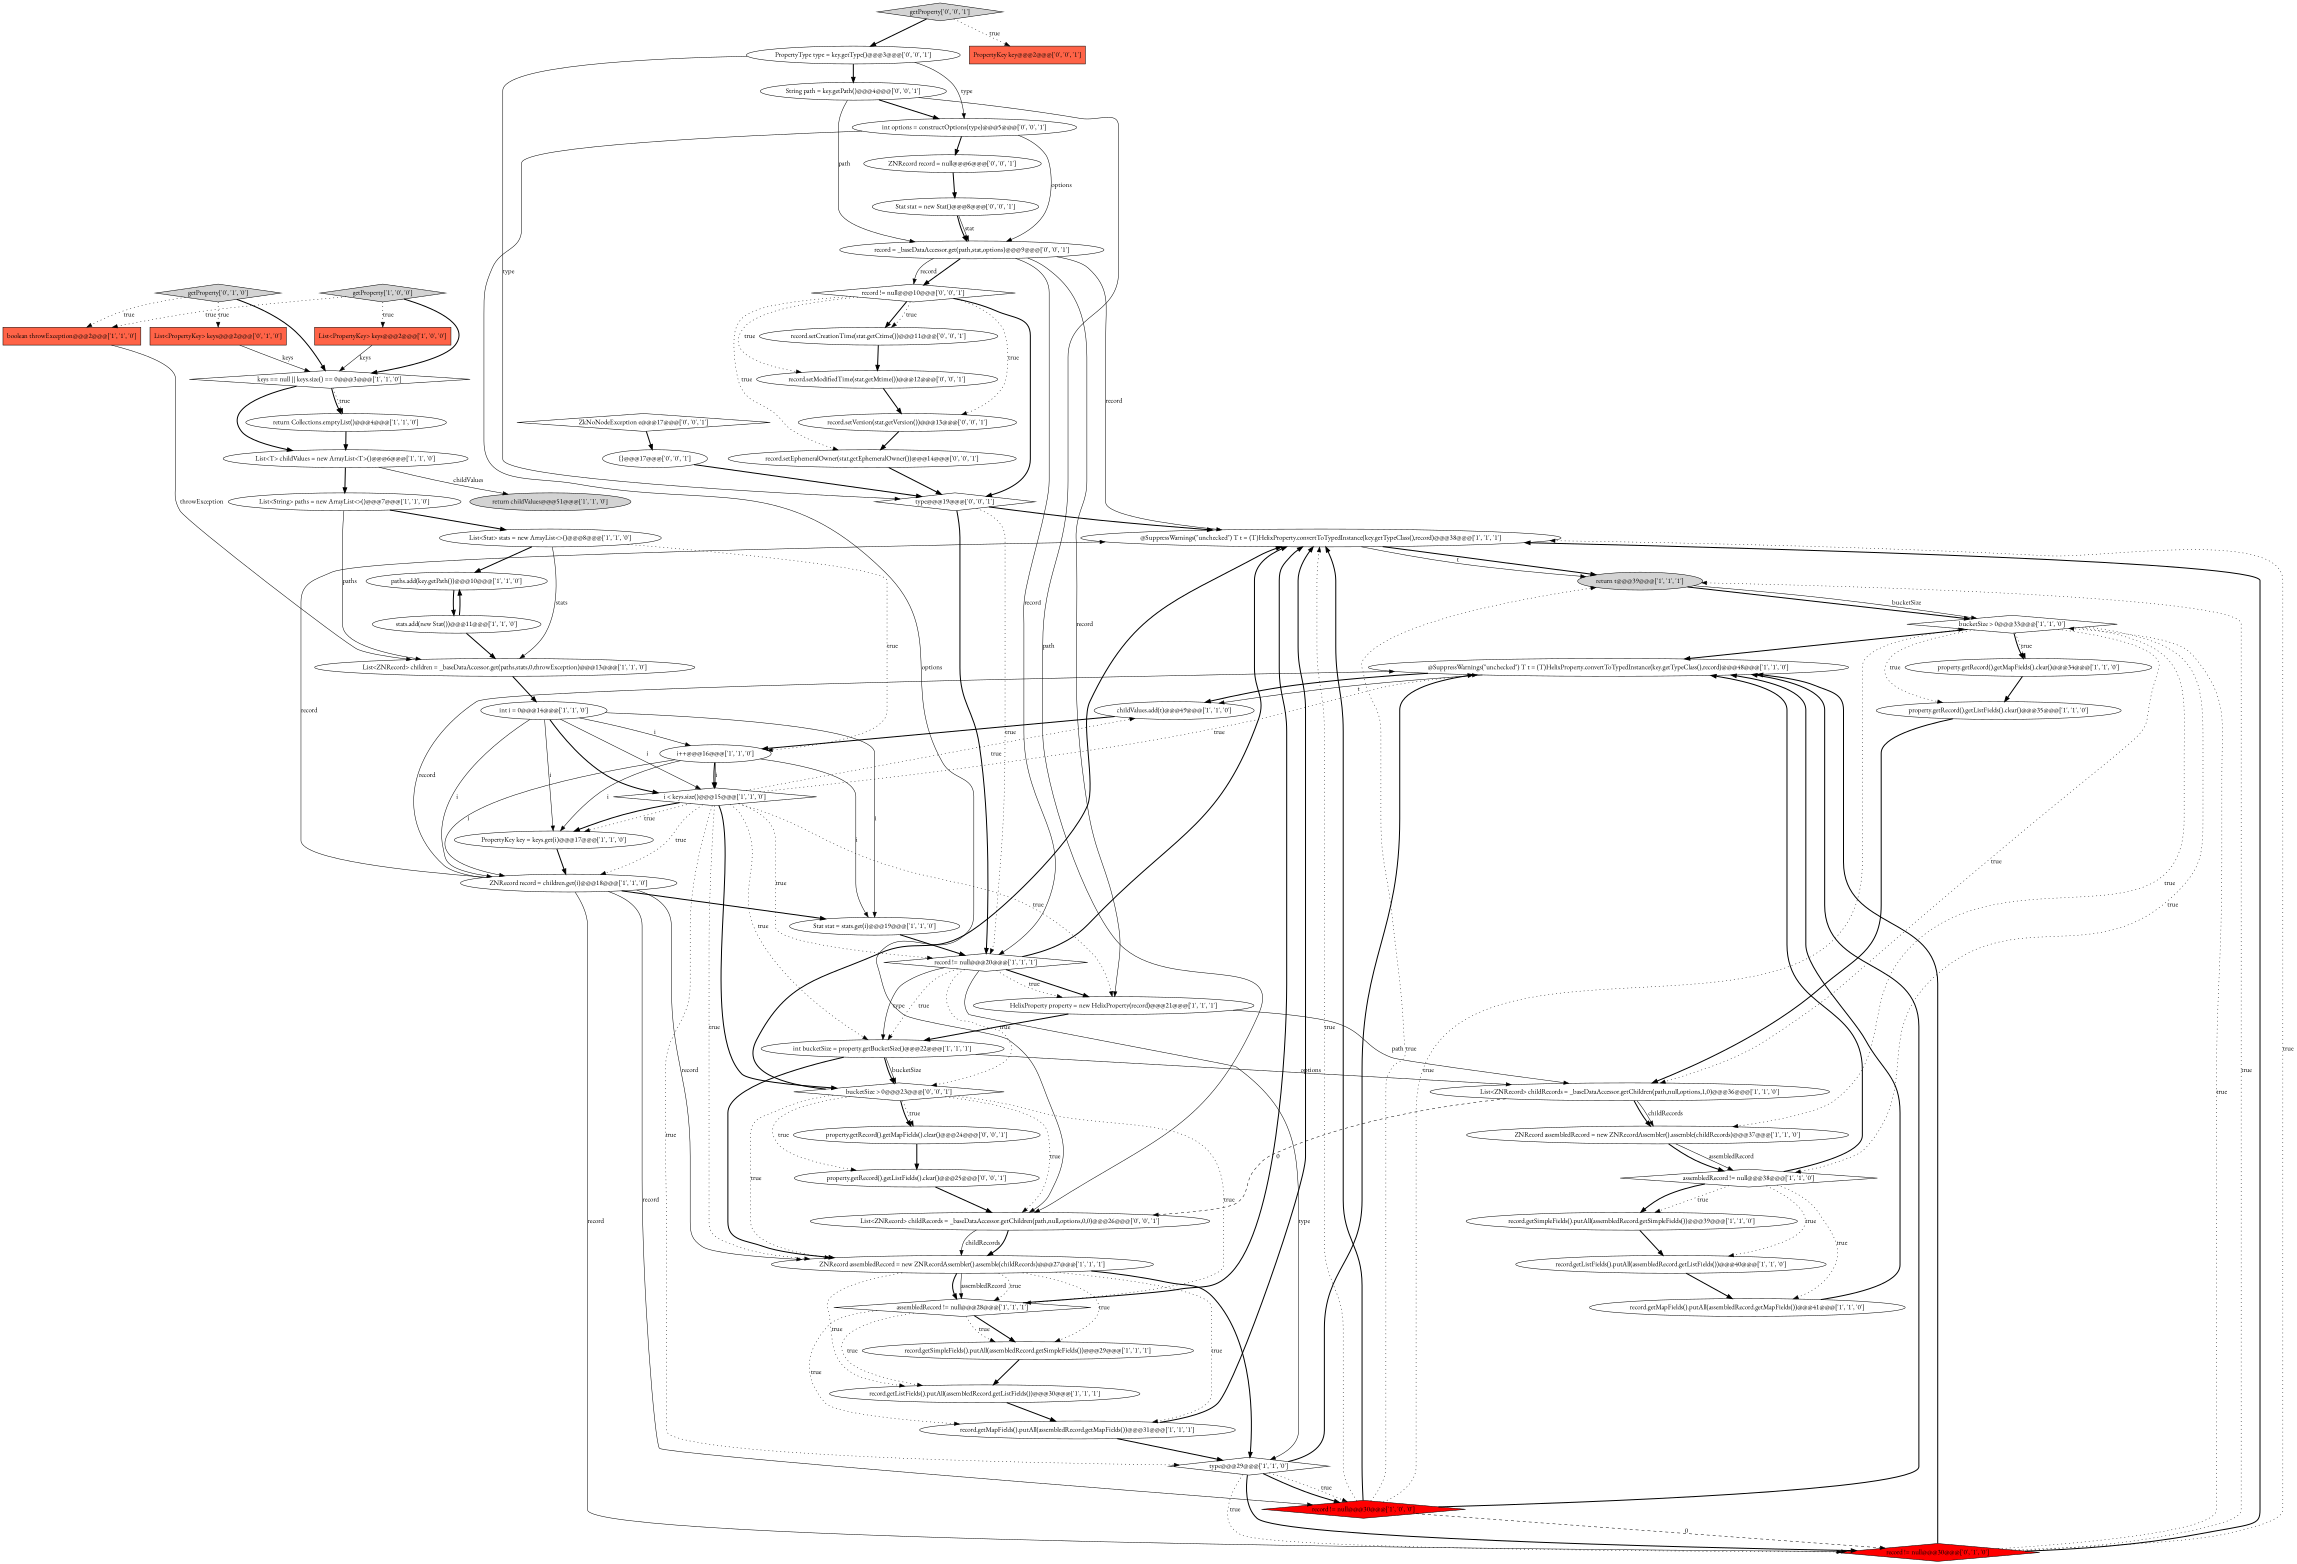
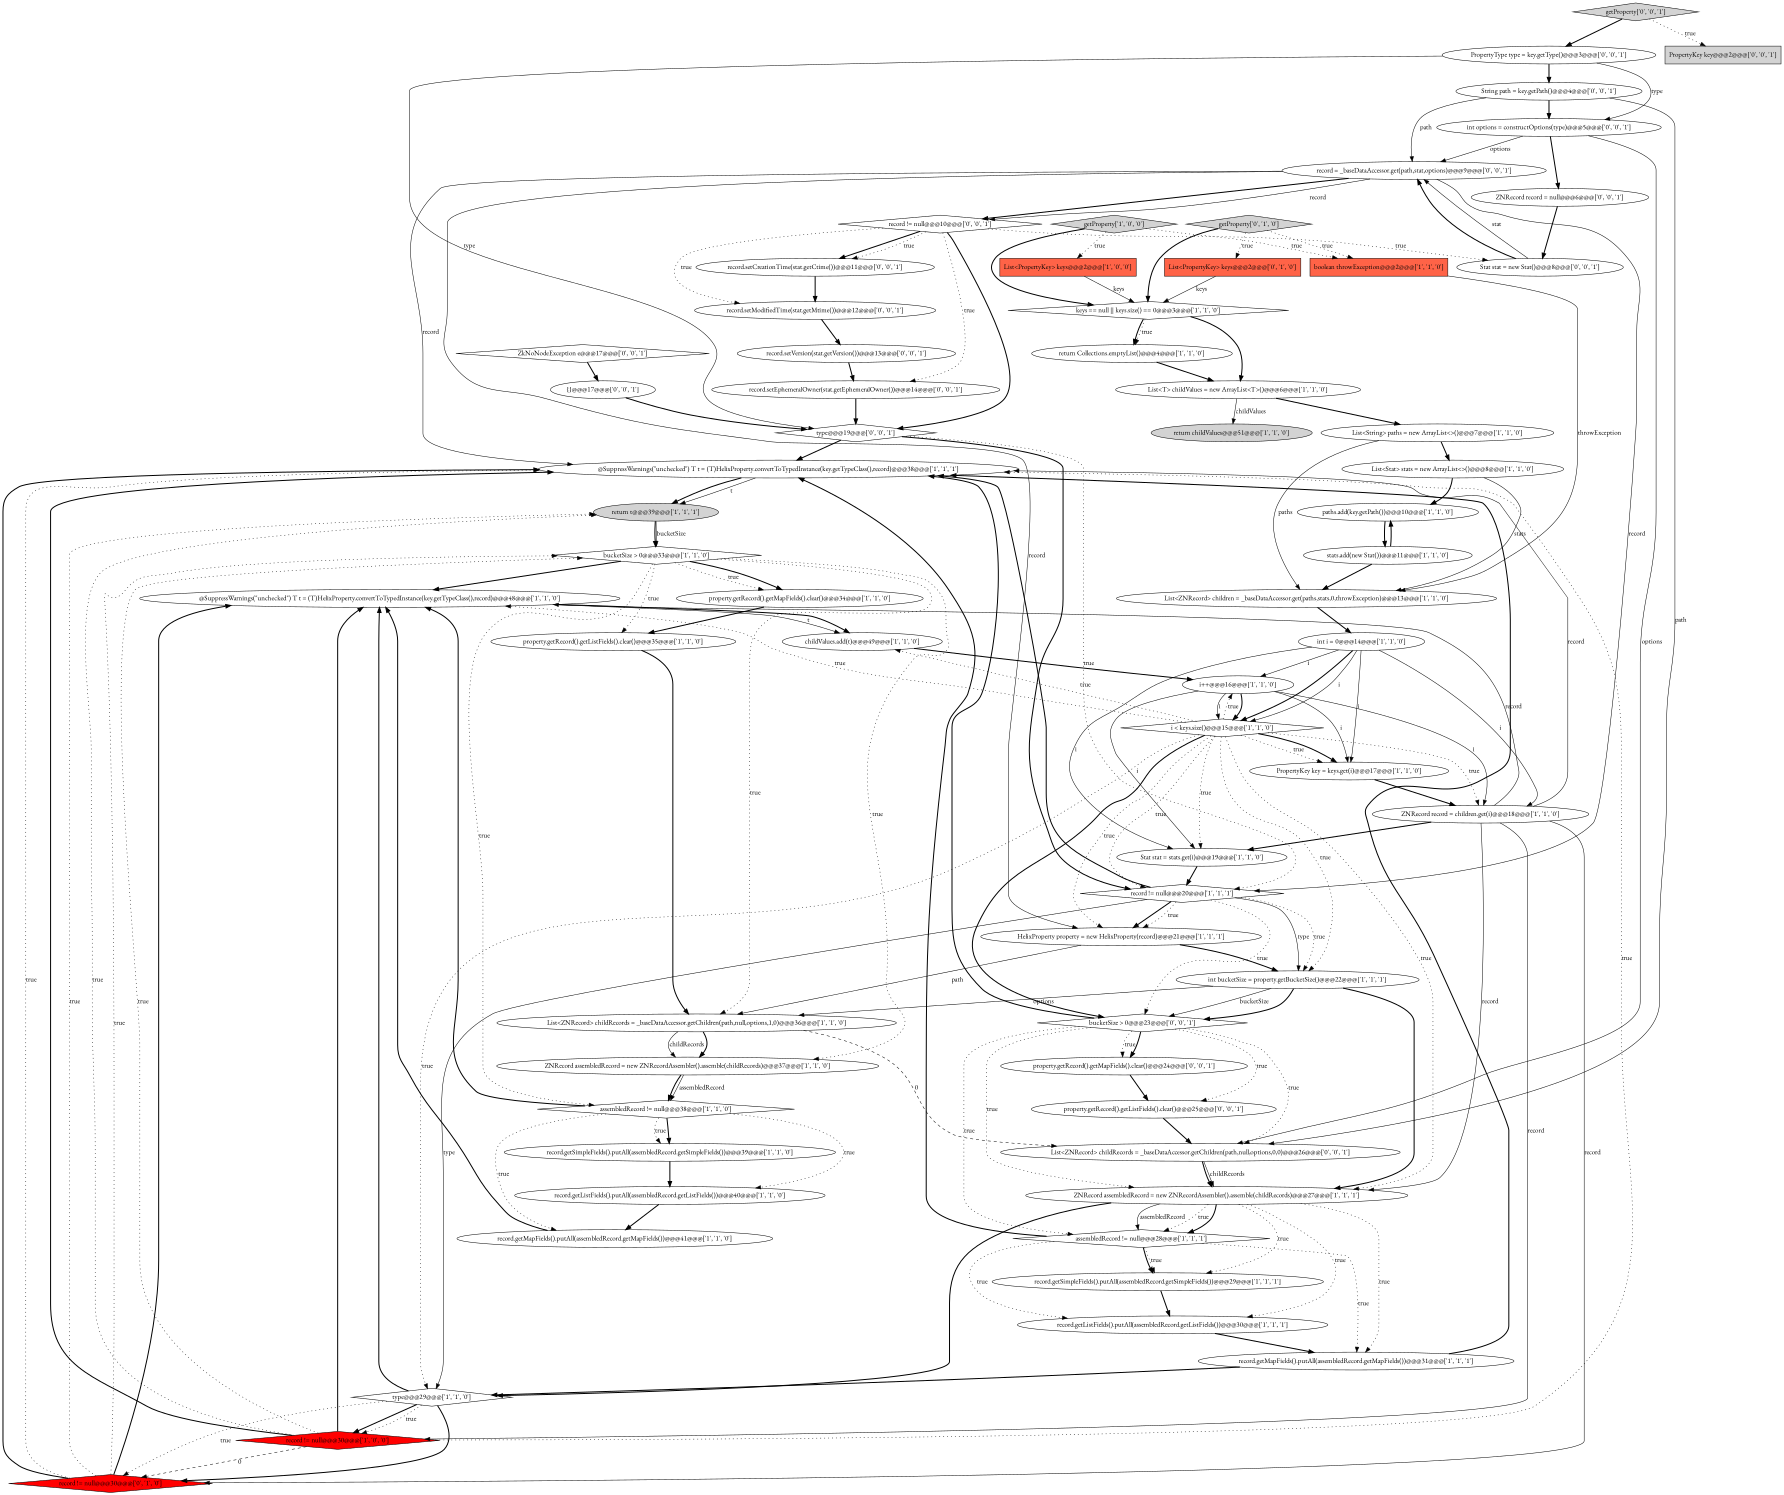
node "PropertyKey key@@@2@@@['0', '0', '1']": fillcolor tomato -> lightgray
edge "record != null@@@10@@@['0', '0', '1']" -> "record.setVersion(stat.getVersion())@@@13@@@['0', '0', '1']": now "record != null@@@10@@@['0', '0', '1']" -> "Stat stat = new Stat()@@@8@@@['0', '0', '1']"
edge "List<Stat> stats = new ArrayList<>()@@@8@@@['1', '1', '0']" -> "i++@@@16@@@['1', '1', '0']": now "i < keys.size()@@@15@@@['1', '1', '0']" -> "i++@@@16@@@['1', '1', '0']"
edge "i < keys.size()@@@15@@@['1', '1', '0']" -> "Stat stat = stats.get(i)@@@19@@@['1', '1', '0']": added, label "true"
